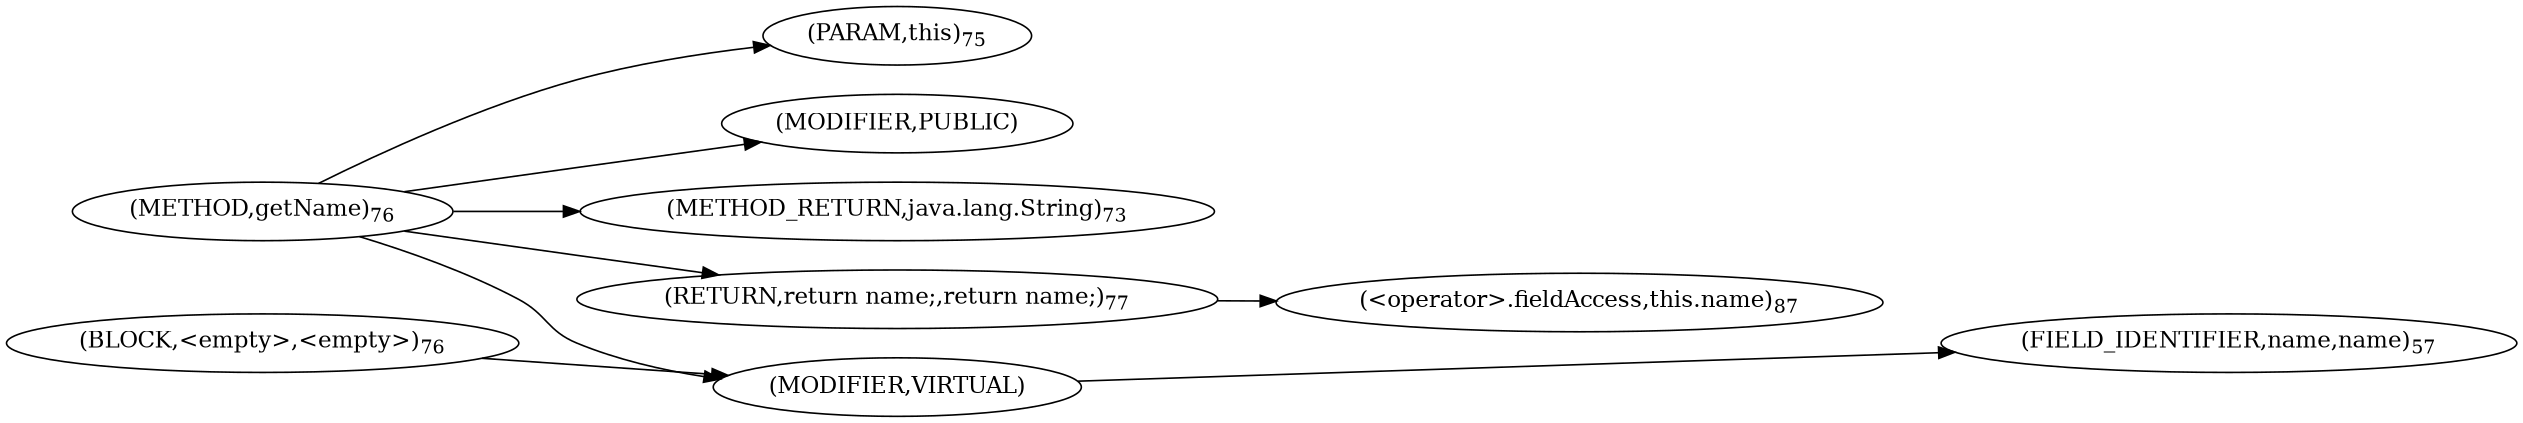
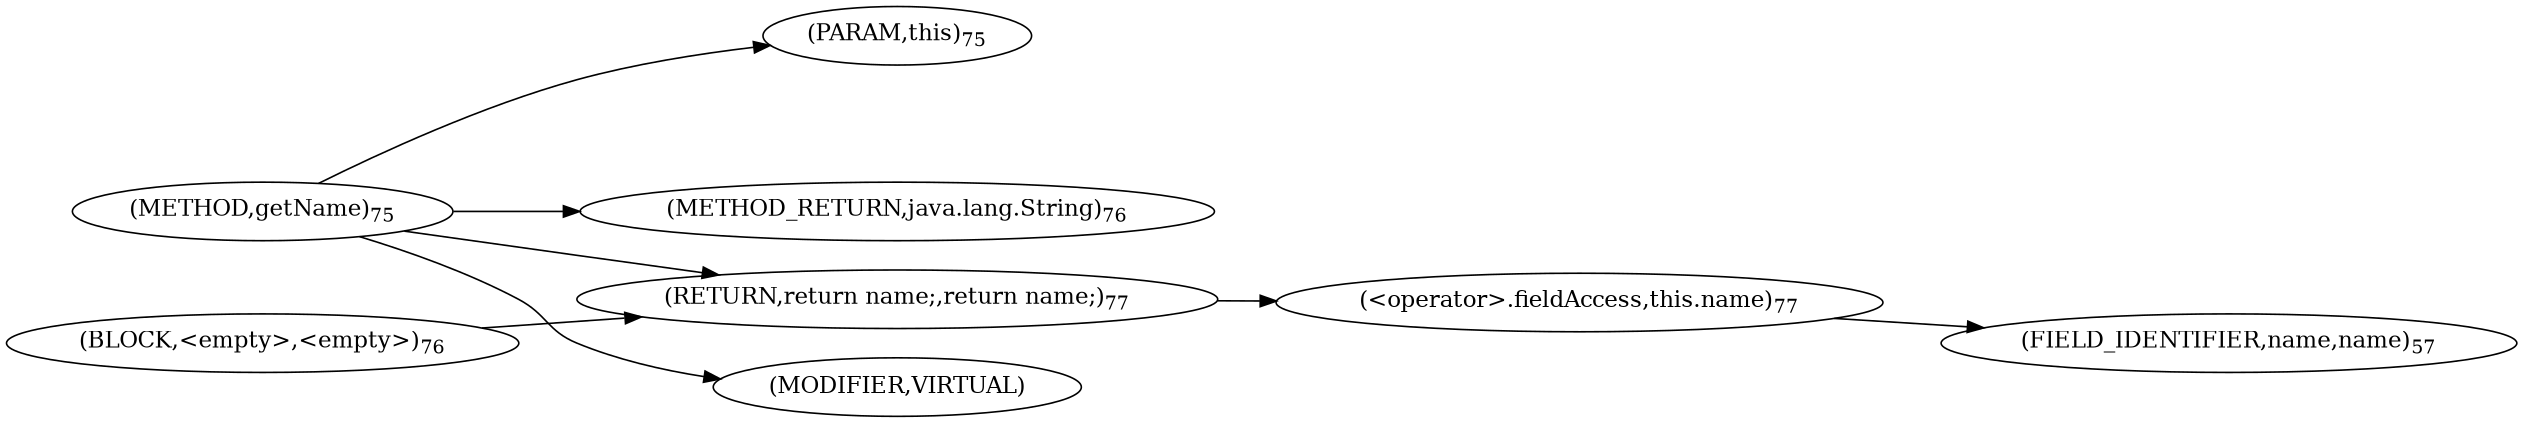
node "(MODIFIER,PUBLIC)": removed
node "(METHOD,getName)": text "76" -> "75"
node "(METHOD_RETURN,java.lang.String)": text "73" -> "76"
node "(<operator>.fieldAccess,this.name)": text "87" -> "77"
edge "(BLOCK,<empty>,<empty>)" -> "(MODIFIER,VIRTUAL)": now "(BLOCK,<empty>,<empty>)" -> "(RETURN,return name;,return name;)"
edge "(MODIFIER,VIRTUAL)" -> "(FIELD_IDENTIFIER,name,name)": now "(<operator>.fieldAccess,this.name)" -> "(FIELD_IDENTIFIER,name,name)"
